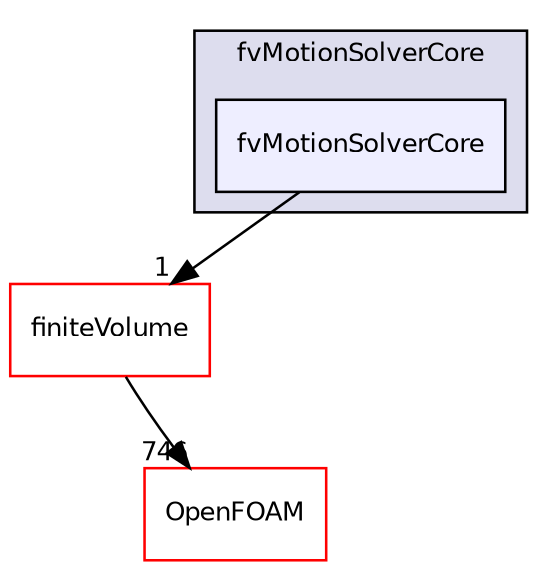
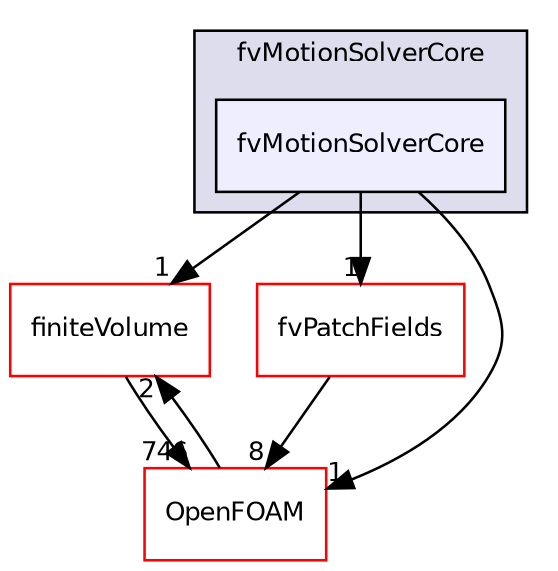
node "fvPatchFields": added
edge "fvMotionSolverCore" -> "OpenFOAM": added
edge "OpenFOAM" -> "finiteVolume": added
